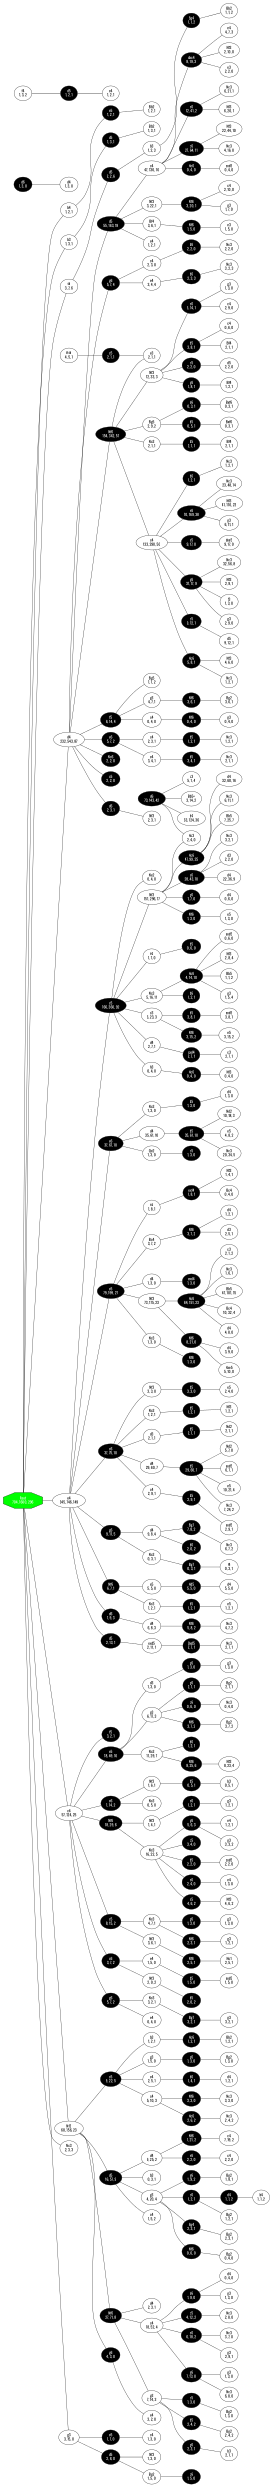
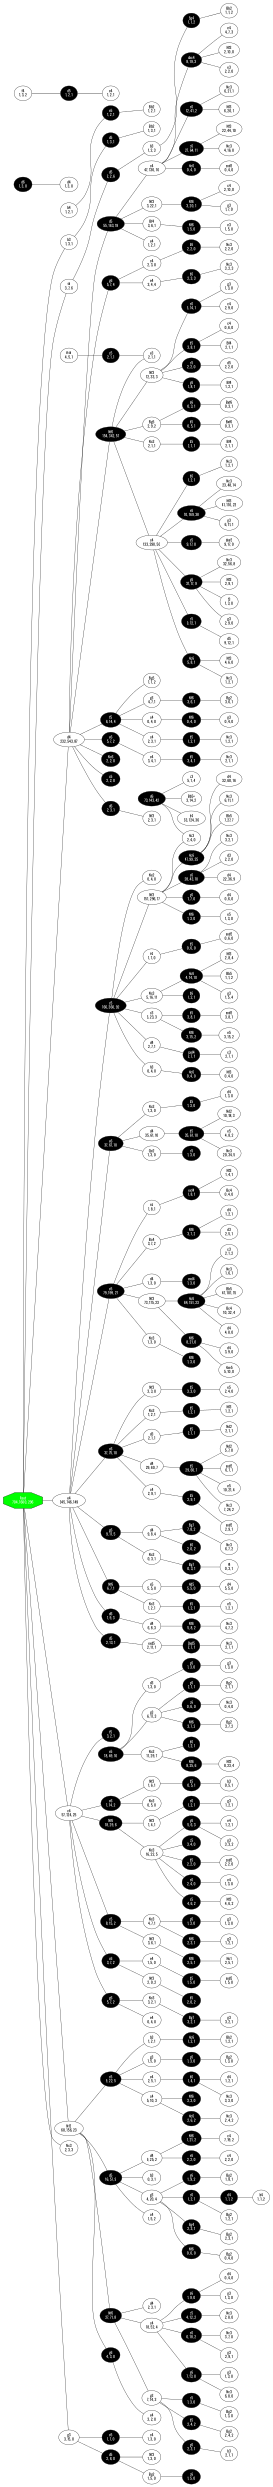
edge "e6 5, 7, 2" -- "c4 2, 3, 1": now "f5 6, 14, 4" -- "c4 2, 3, 1"
node "Bb5 7, 25, 7": label "Bb5 7, 25, 7" -> "Bb5 7, 27, 7"
edge "b4 1, 2, 1" -- "Root 704, 1600, 296": removed
edge "exd5 0, 6, 0" -- "Nc6 4, 14, 10": now "exd5 0, 6, 0" -- "d5 0, 6, 0"
edge "e5 18, 49, 10" -- "c4 57, 124, 25": removed
edge "Nf6 3, 3, 0" -- "Nc3 3, 3, 0": now "d6 1, 4, 1" -- "Nc3 3, 3, 0"
